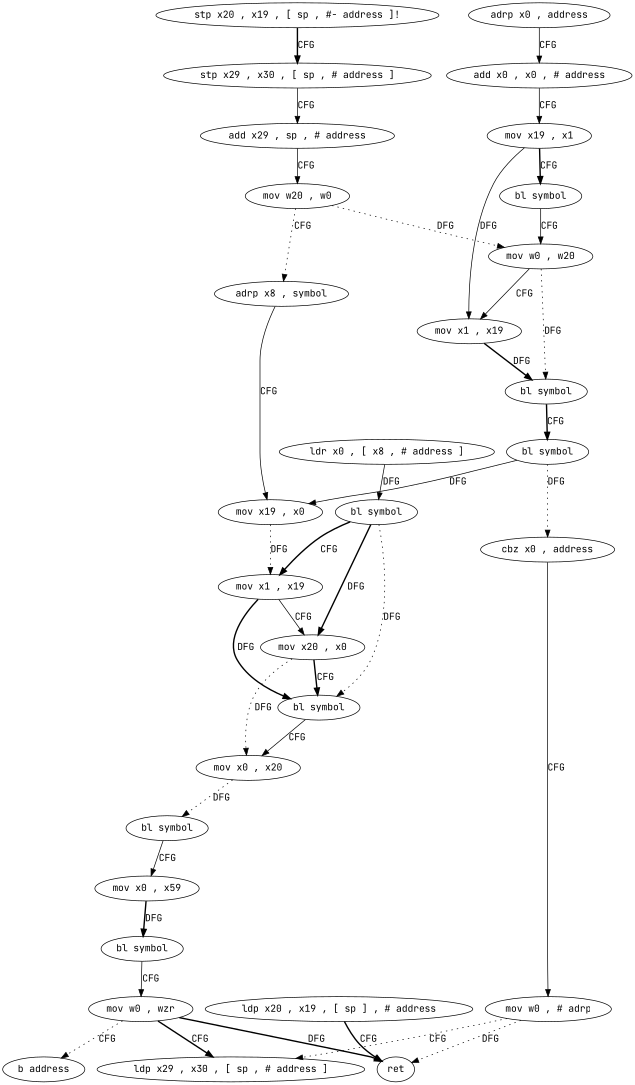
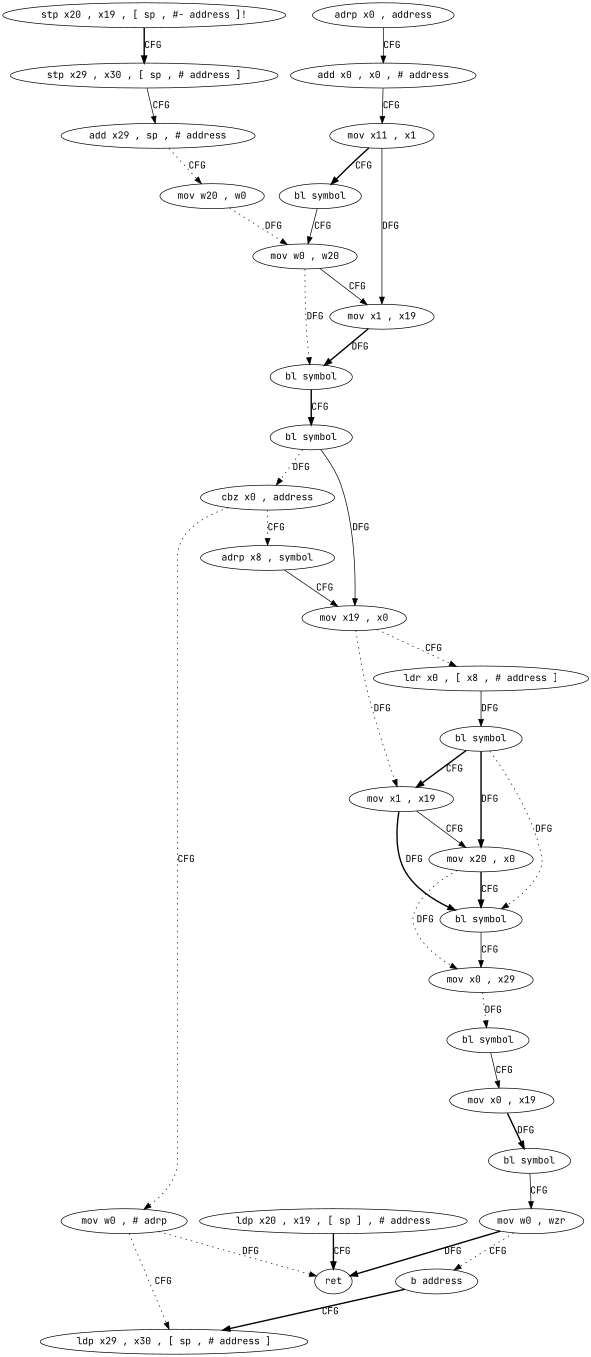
node "mov x19 , x1": label "mov x19 , x1" -> "mov x11 , x1"
edge "add x29 , sp , # address" -> "mov w20 , w0": style solid -> dotted
edge "mov w20 , w0" -> "adrp x8 , symbol": now "cbz x0 , address" -> "adrp x8 , symbol"
edge "mov x19 , x0" -> "ldr x0 , [ x8 , # address ]": added, label "CFG"
node "mov x0 , x20": label "mov x0 , x20" -> "mov x0 , x29"
edge "cbz x0 , address" -> "mov w0 , # adrp": style solid -> dotted
node "mov x0 , x59": label "mov x0 , x59" -> "mov x0 , x19"
edge "mov w0 , wzr" -> "ldp x29 , x30 , [ sp , # address ]": now "b address" -> "ldp x29 , x30 , [ sp , # address ]"
